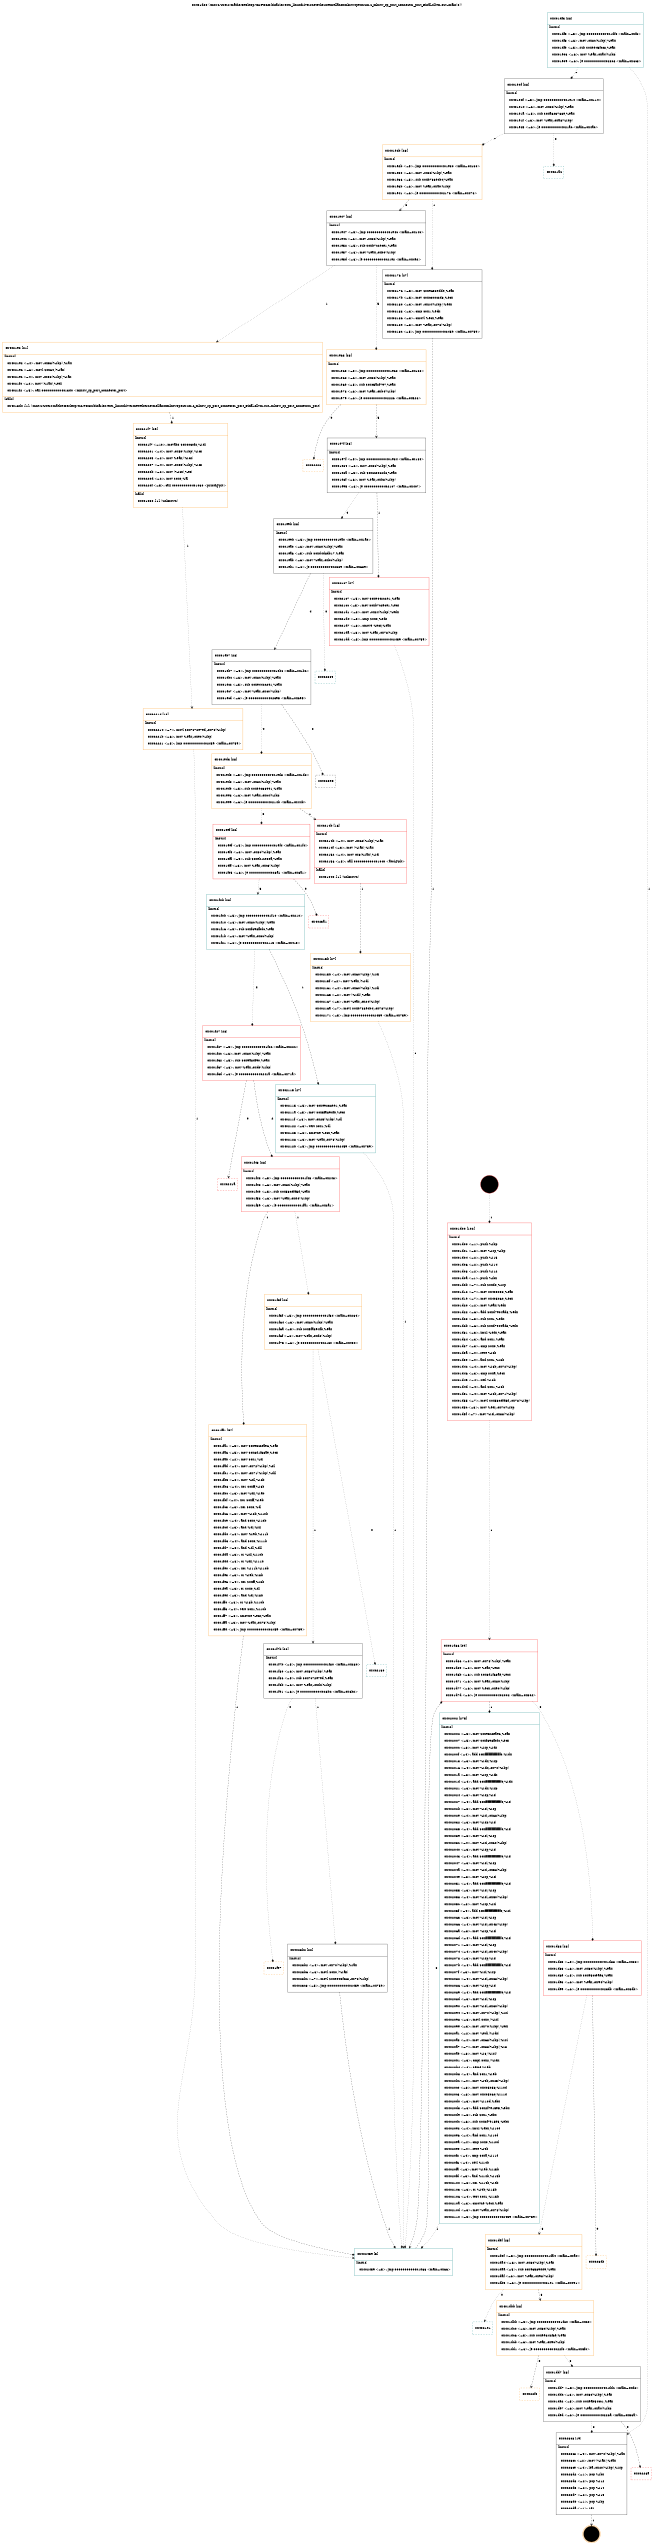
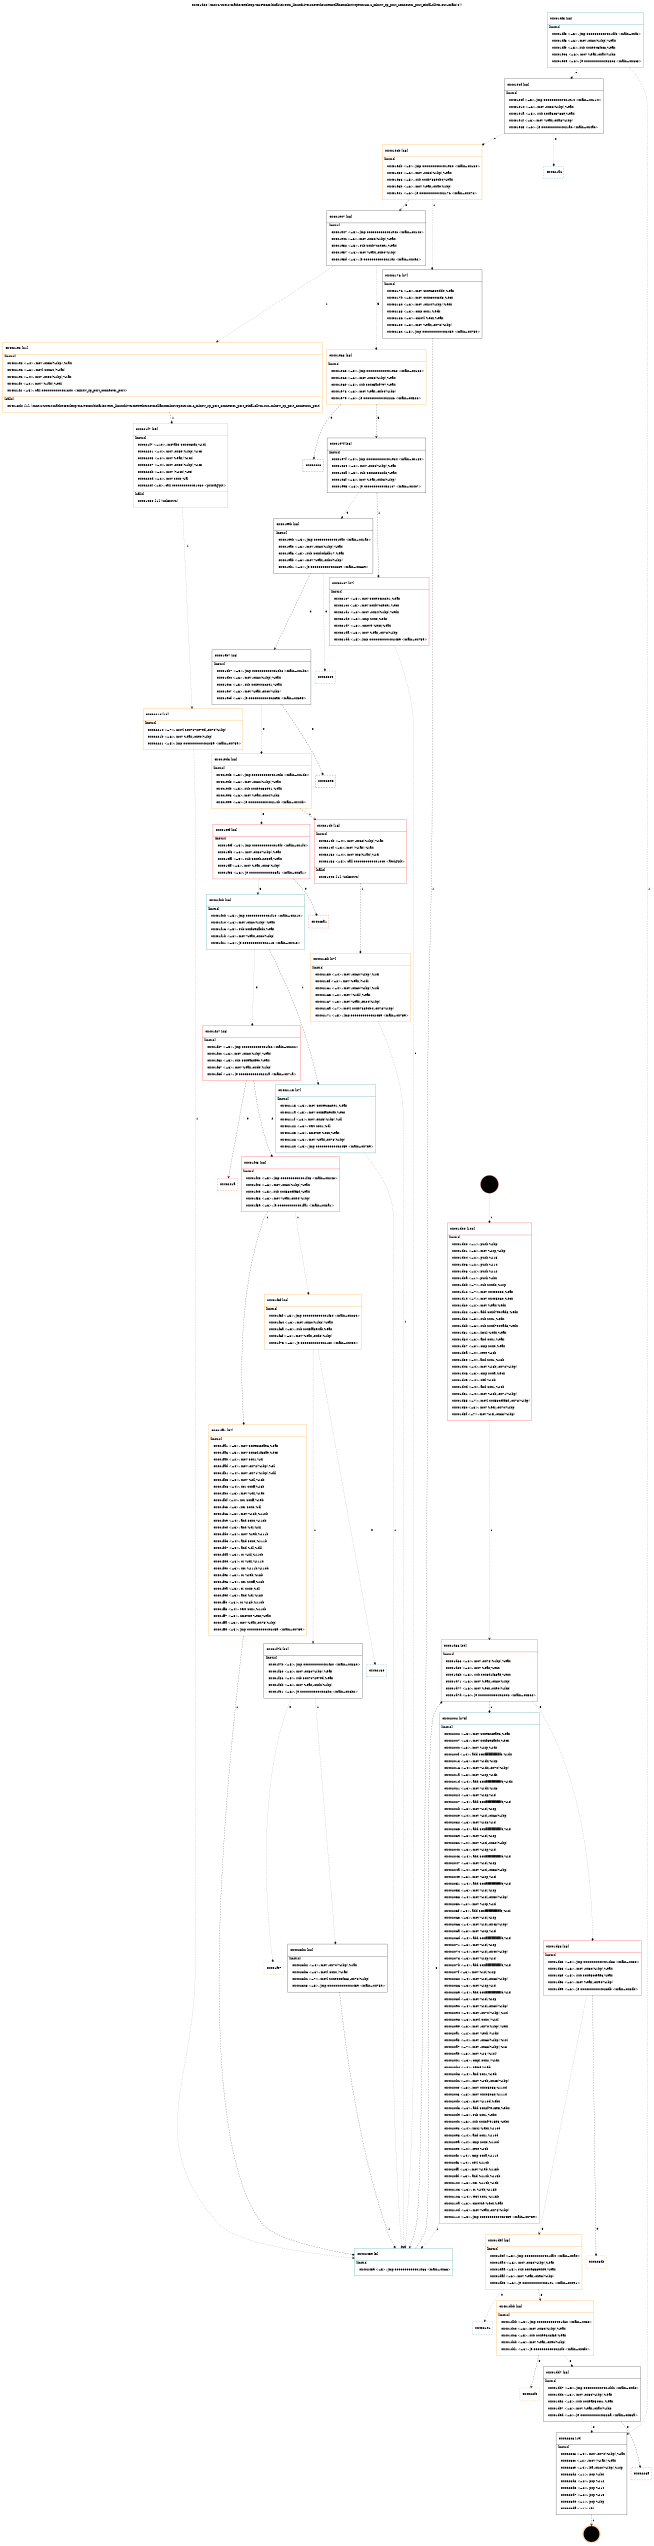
node "0x402226": color darkorange -> black
